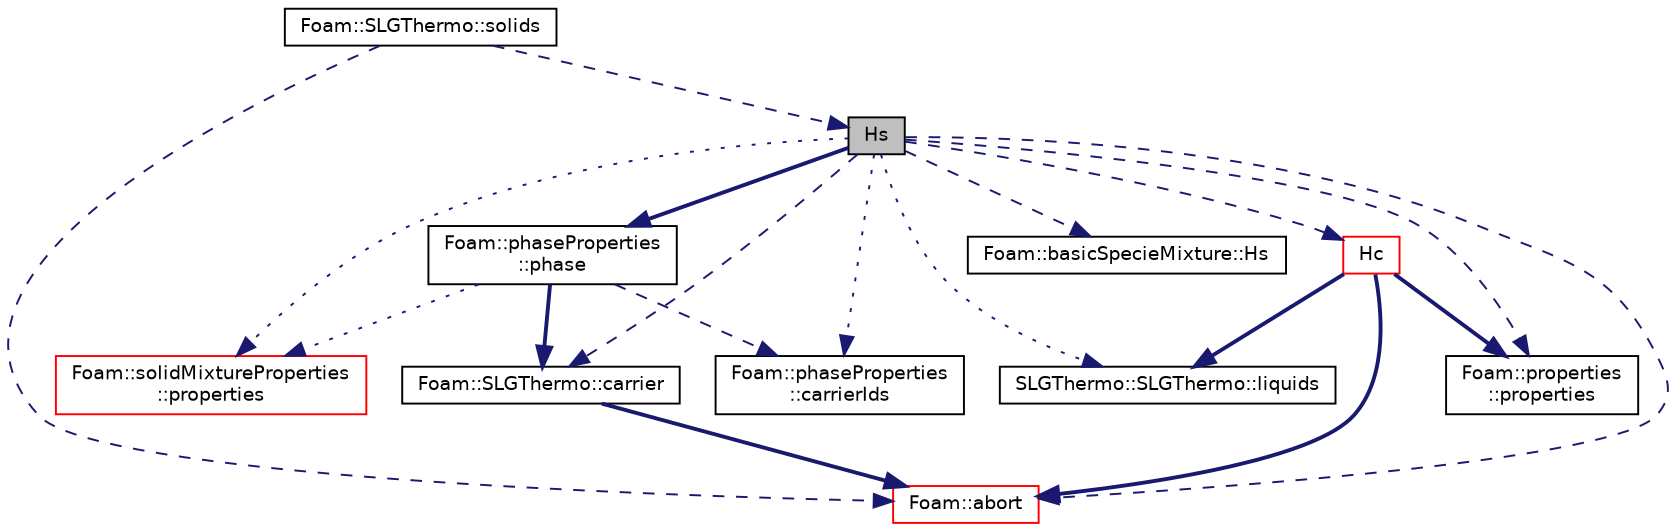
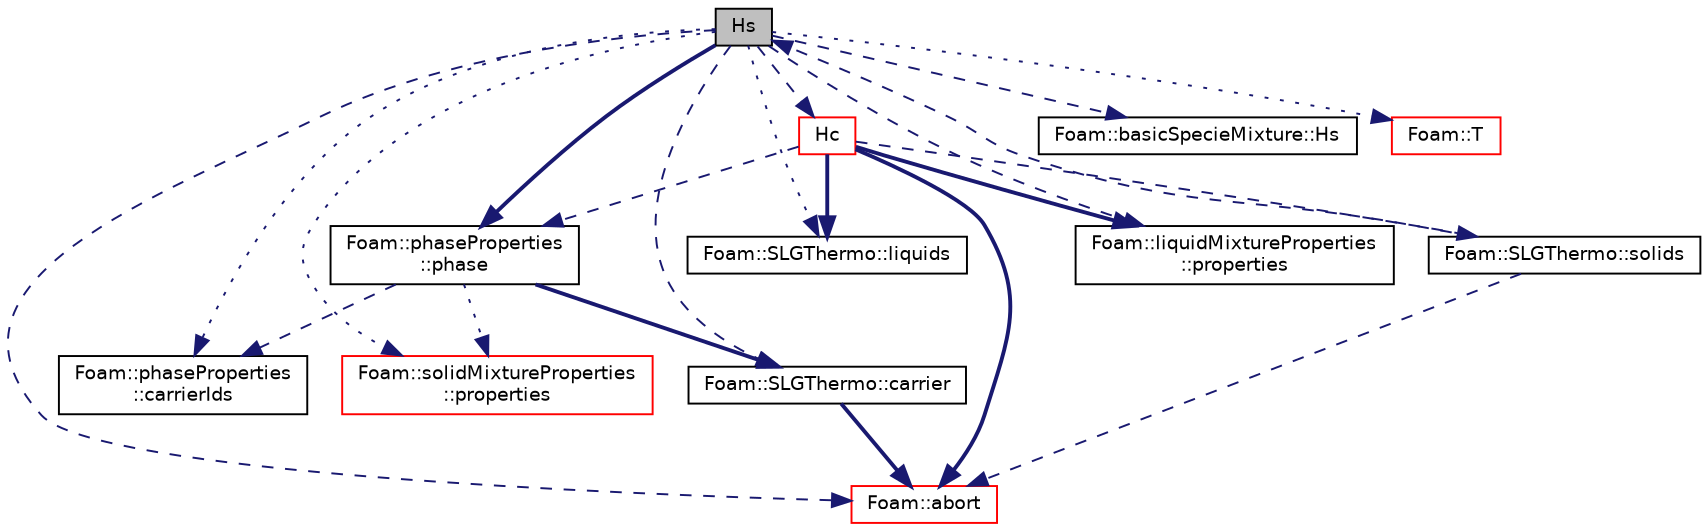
node "Foam::T": added
edge "Hc" -> "Foam::SLGThermo::solids": added
edge "Hc" -> "Foam::phaseProperties ::phase": added
node "SLGThermo::SLGThermo::liquids": label "SLGThermo::SLGThermo::liquids" -> "Foam::SLGThermo::liquids"
node "Foam::properties ::properties": label "Foam::properties ::properties" -> "Foam::liquidMixtureProperties ::properties"
